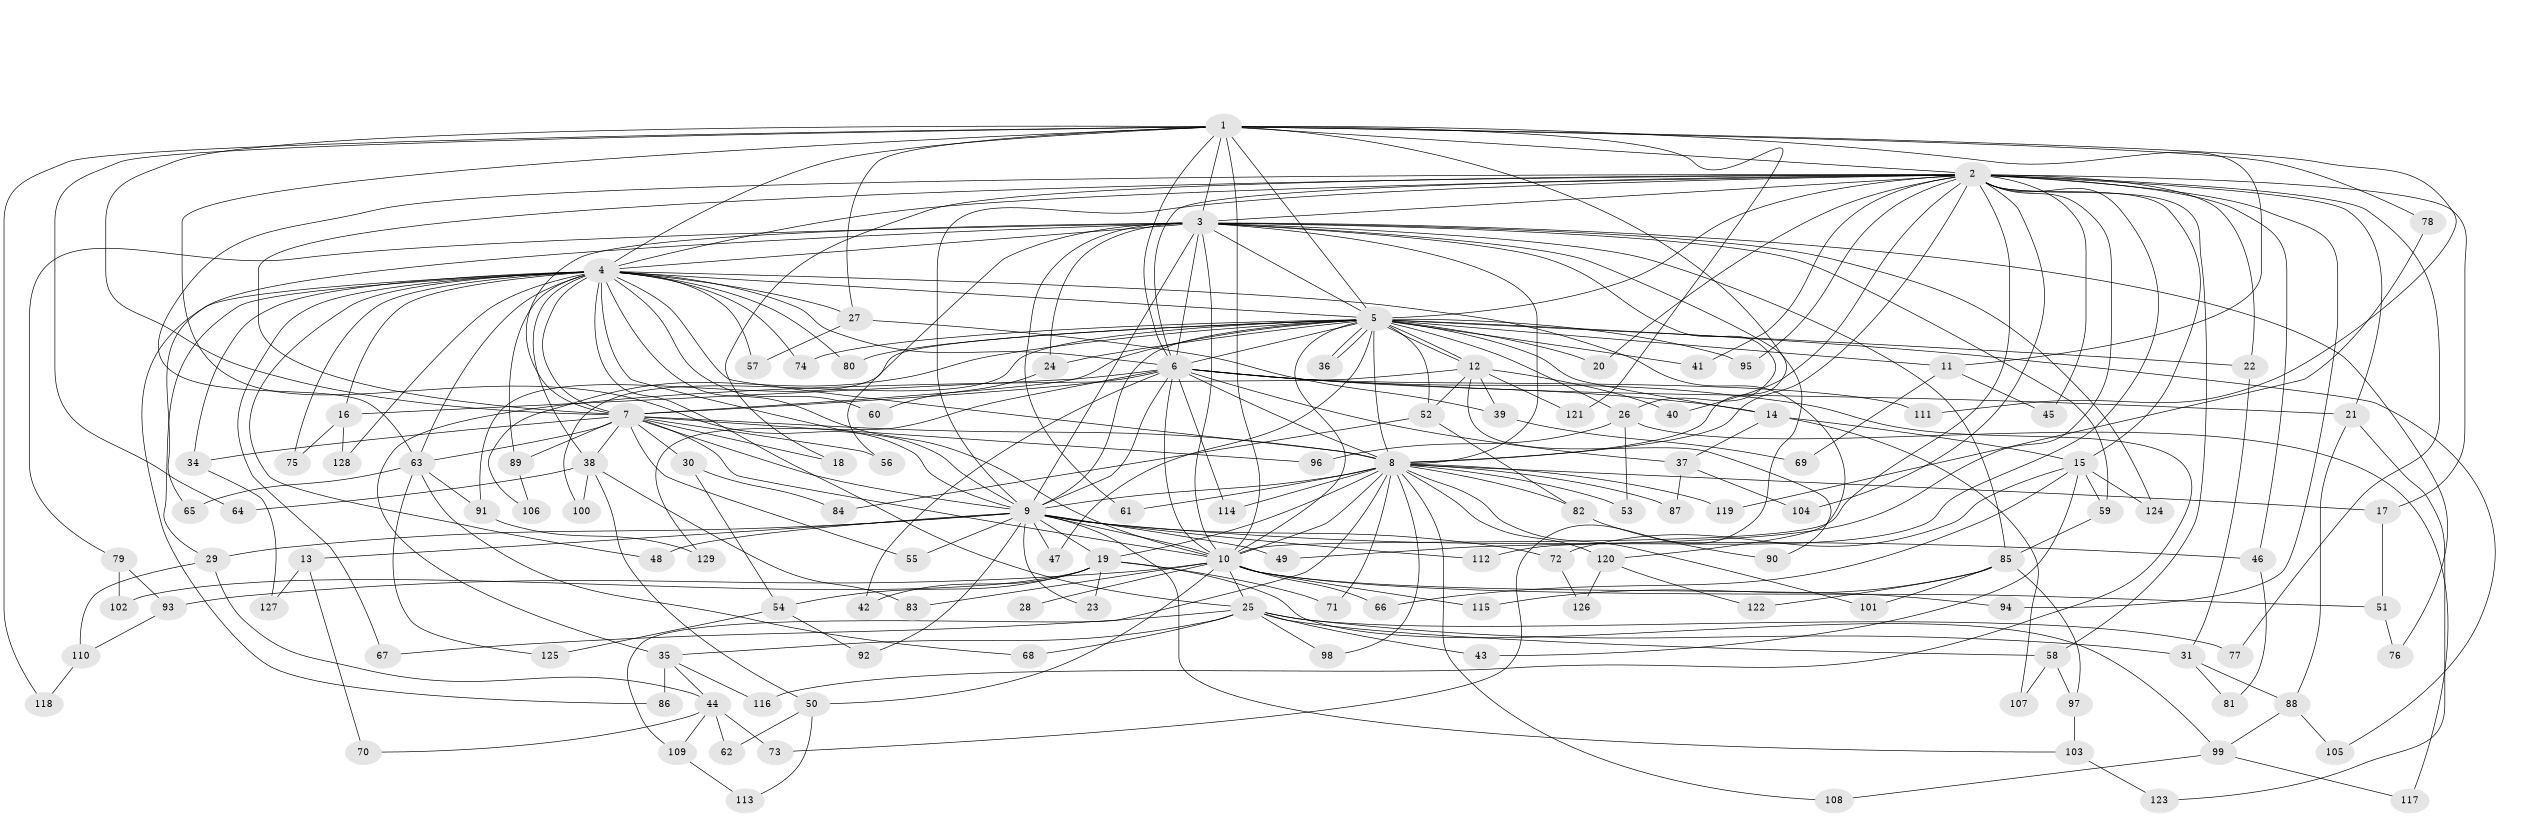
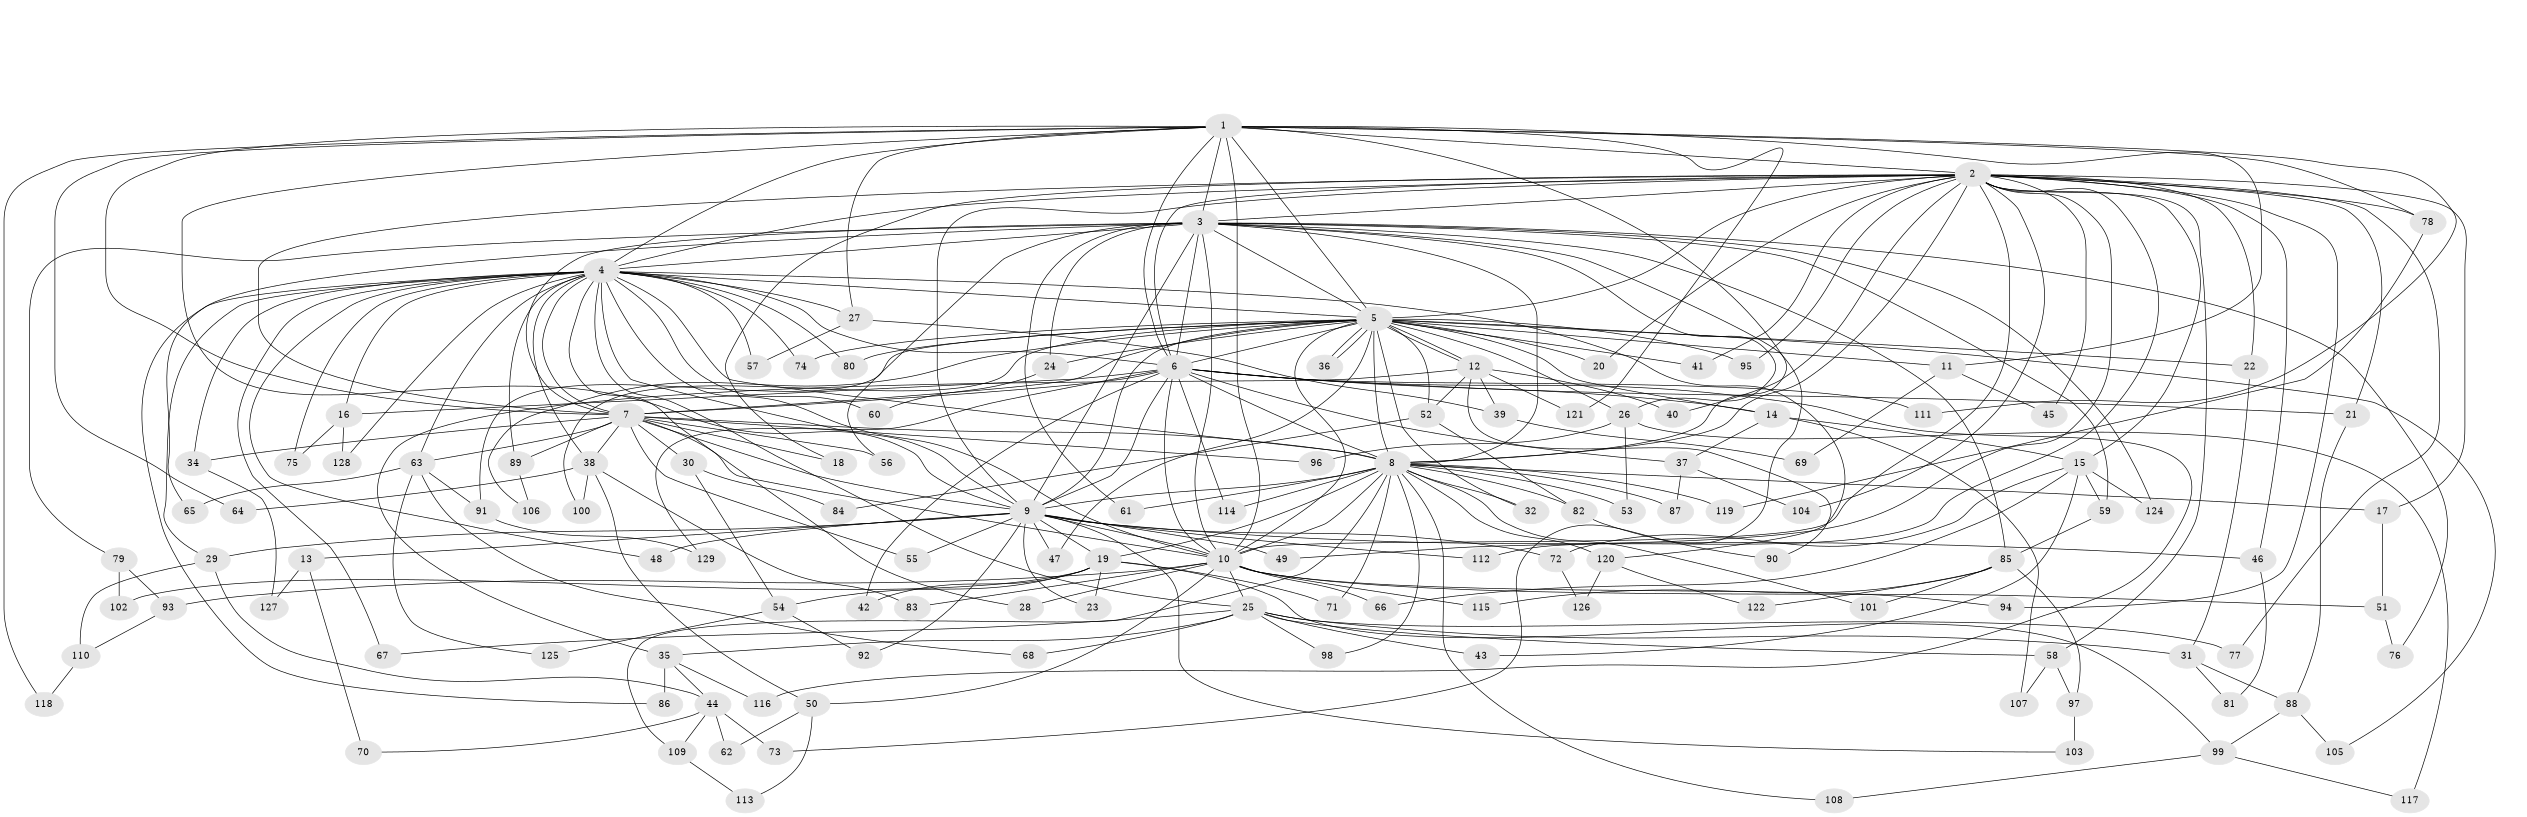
edge "2" -- "63": now "2" -- "78"
edge "4" -- "28": added
node "32": added
node "123": removed
